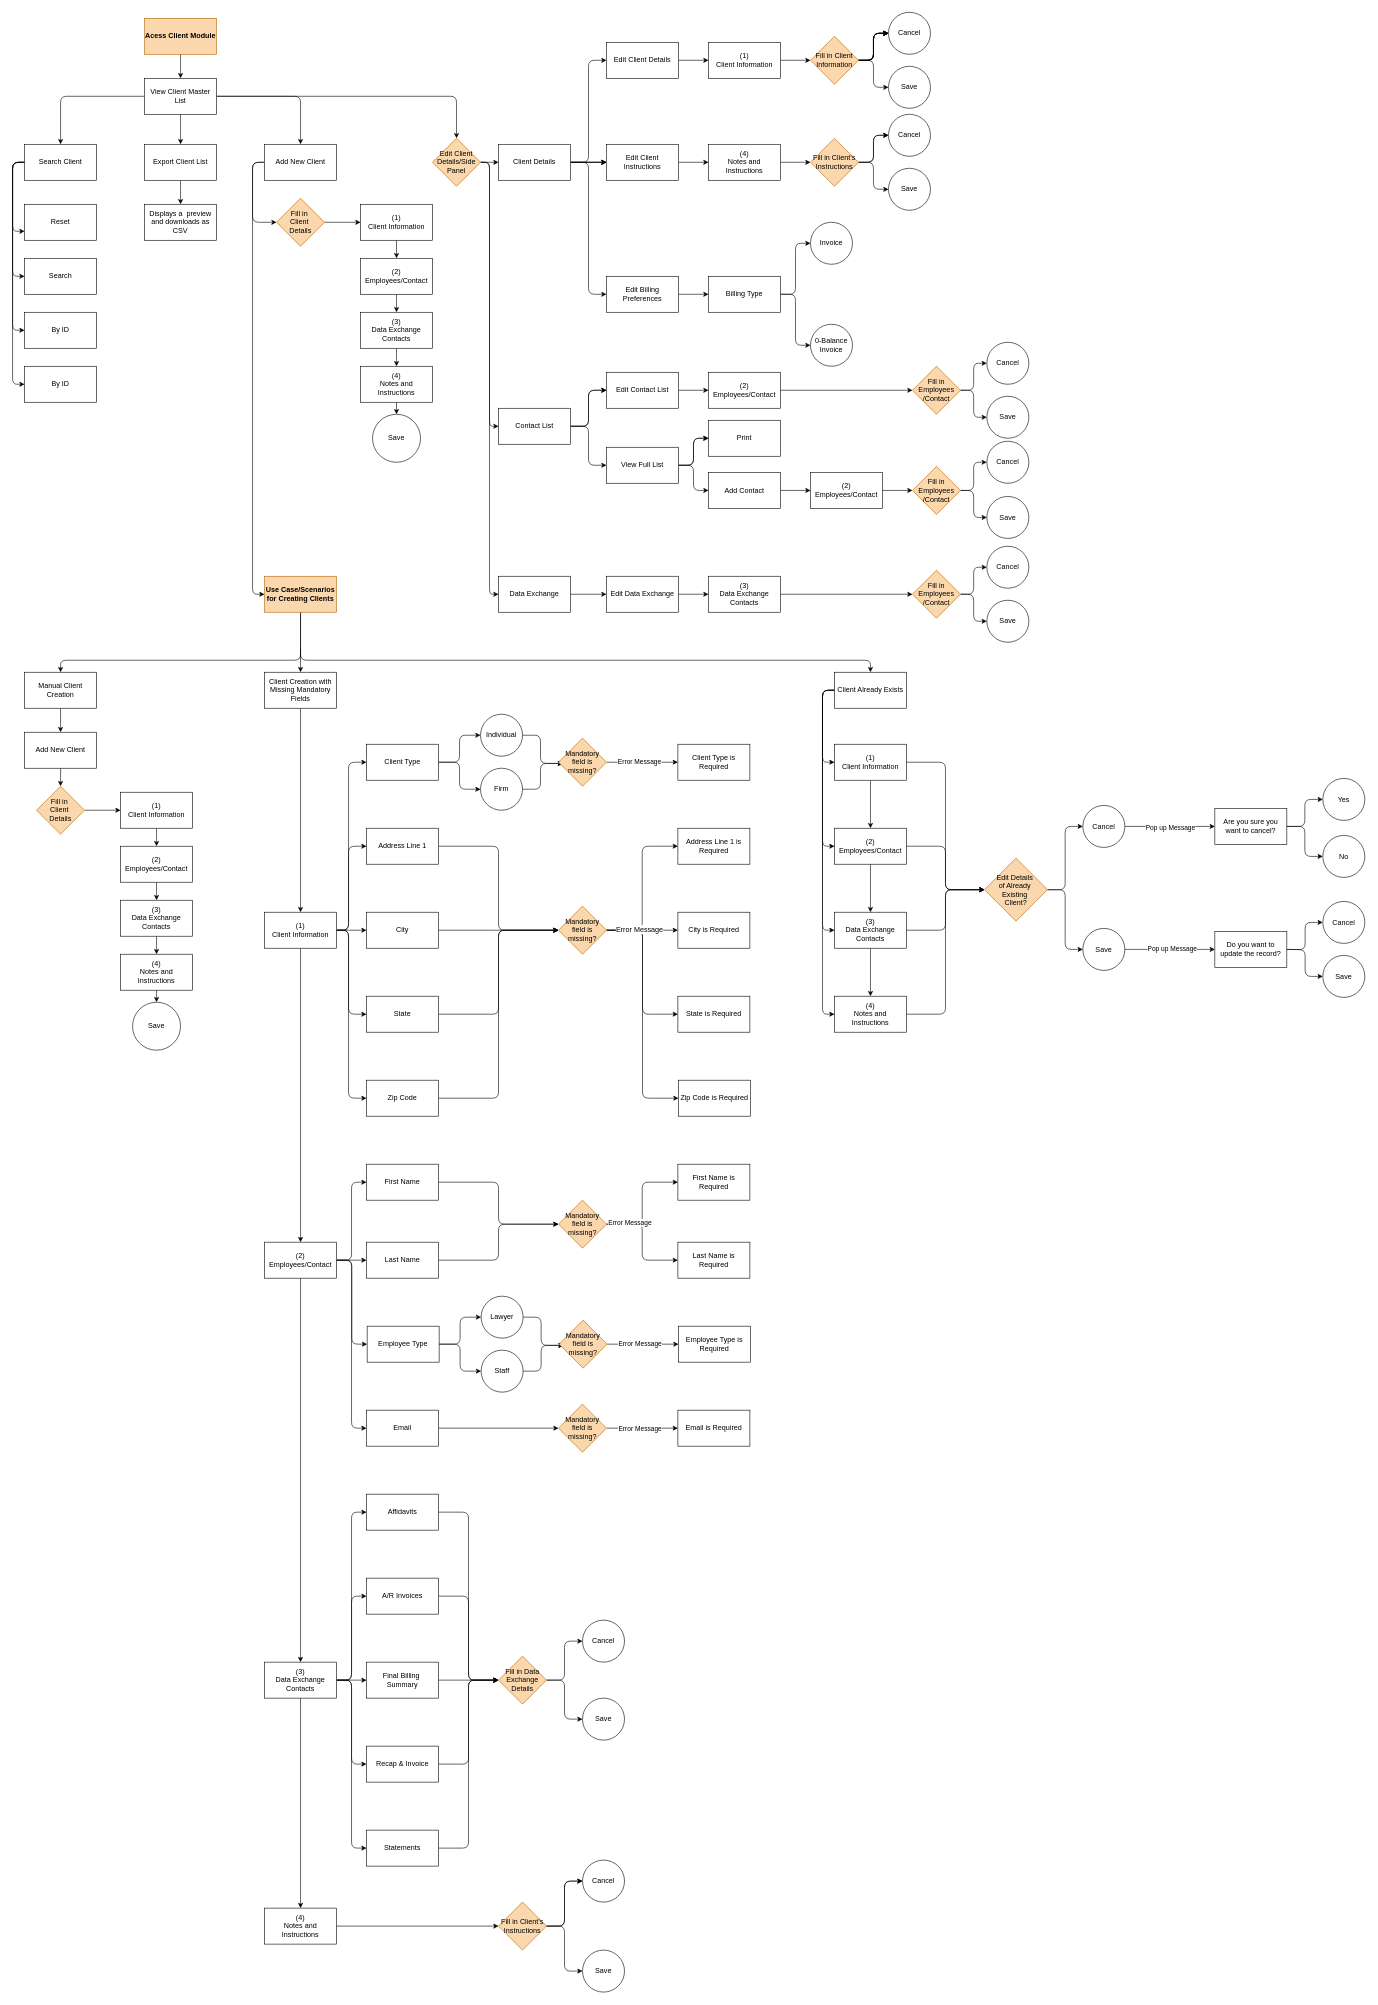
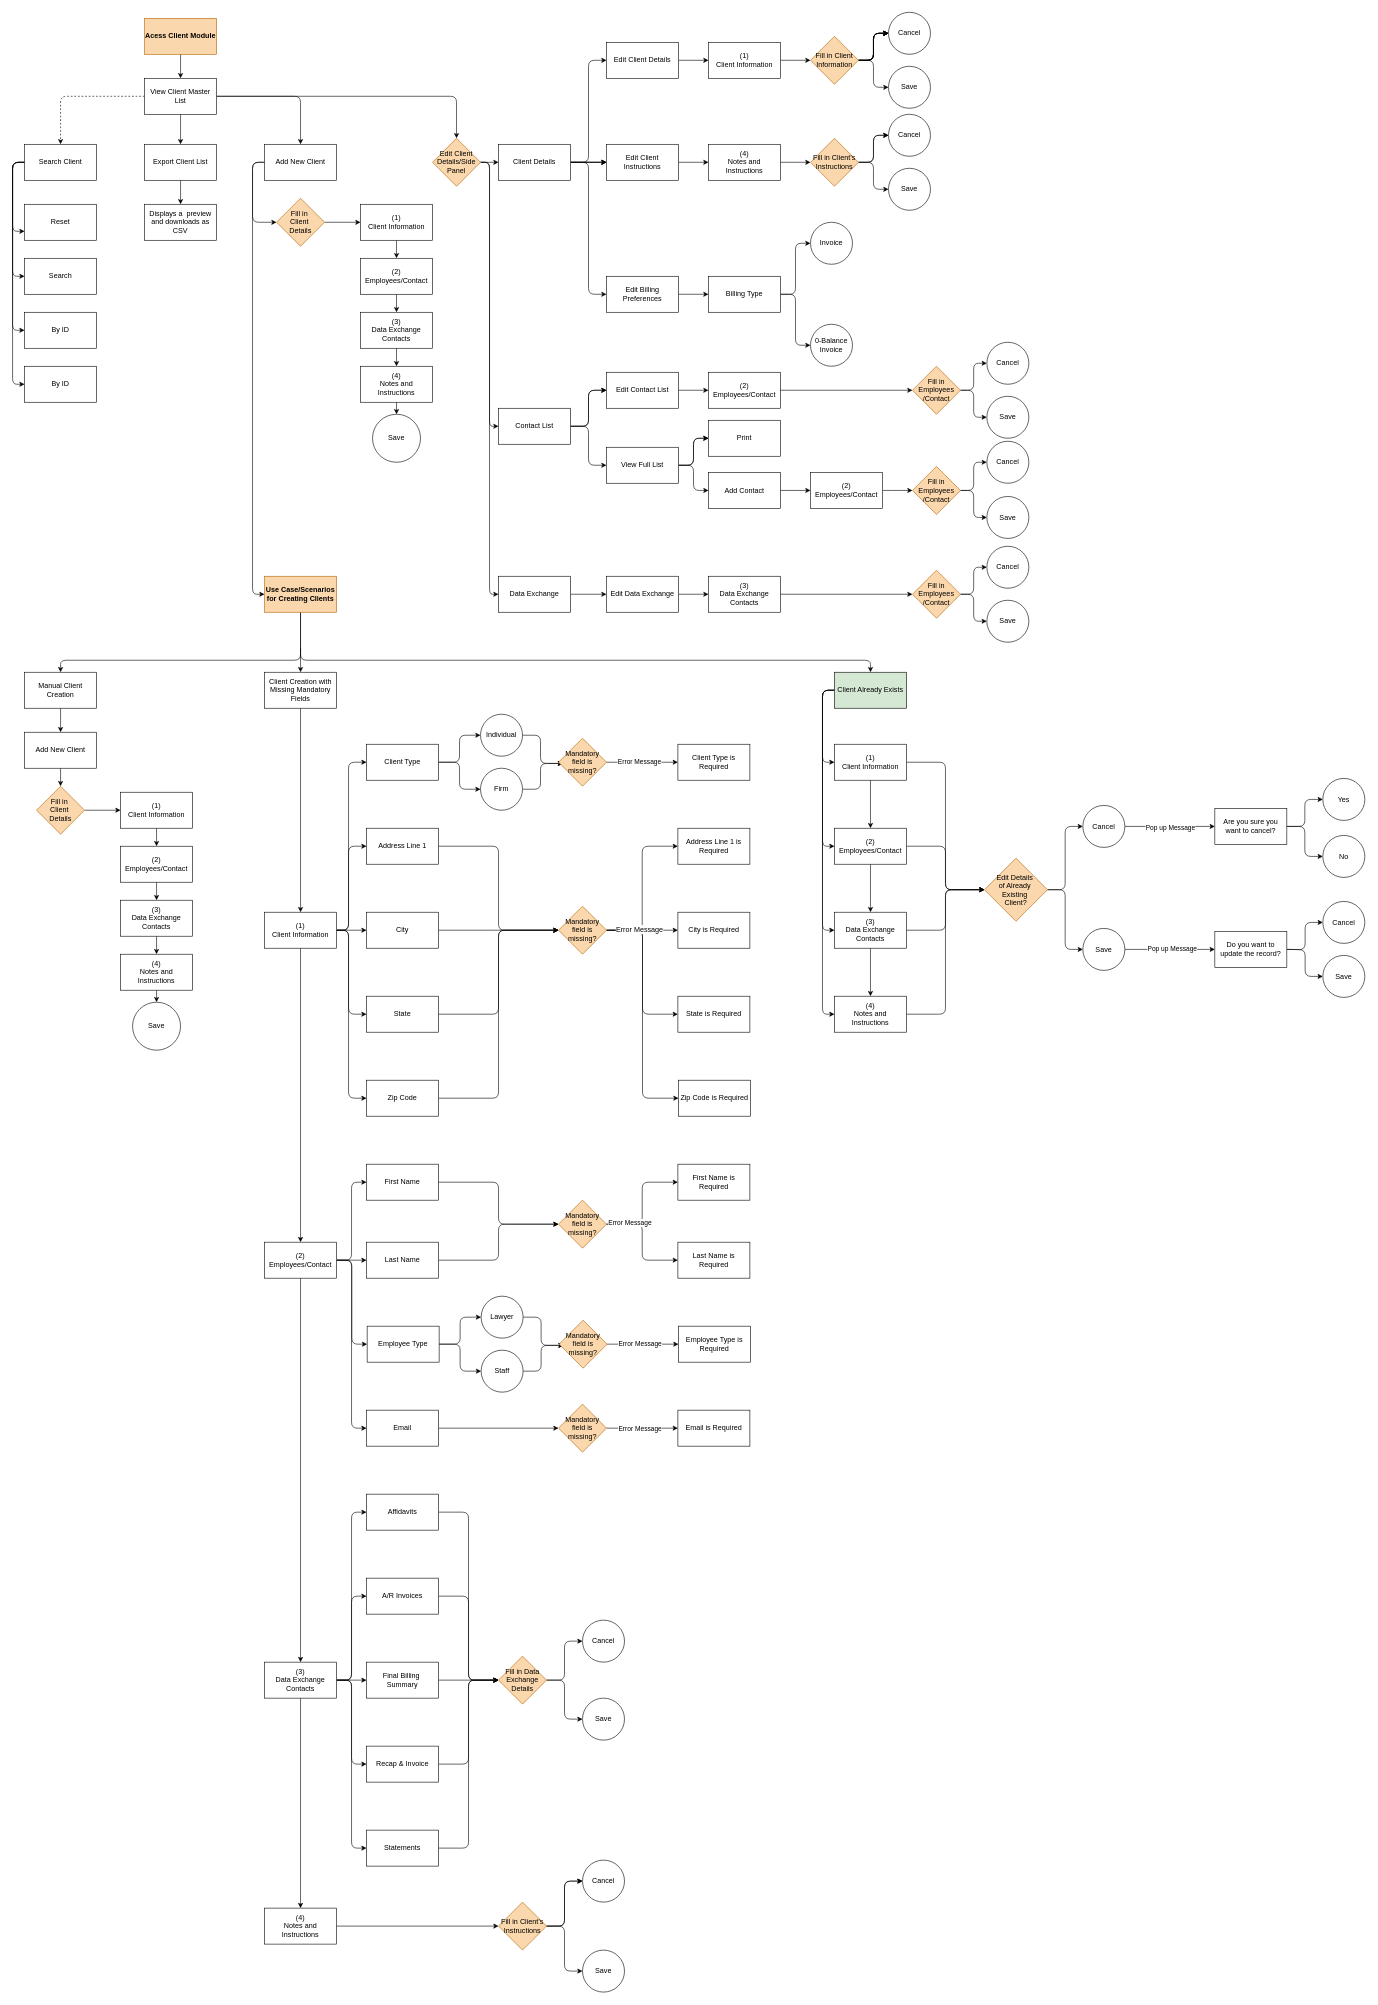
edge "View Client Master List" -> "Search Client": style solid -> dashed
node "Client Already Exists": fillcolor #ffffff -> #d5e8d4
